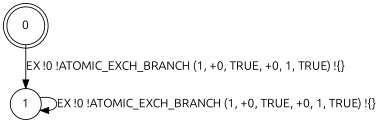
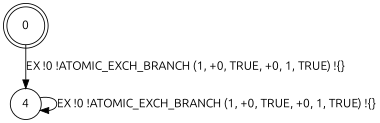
node "1": label "1" -> "4"
